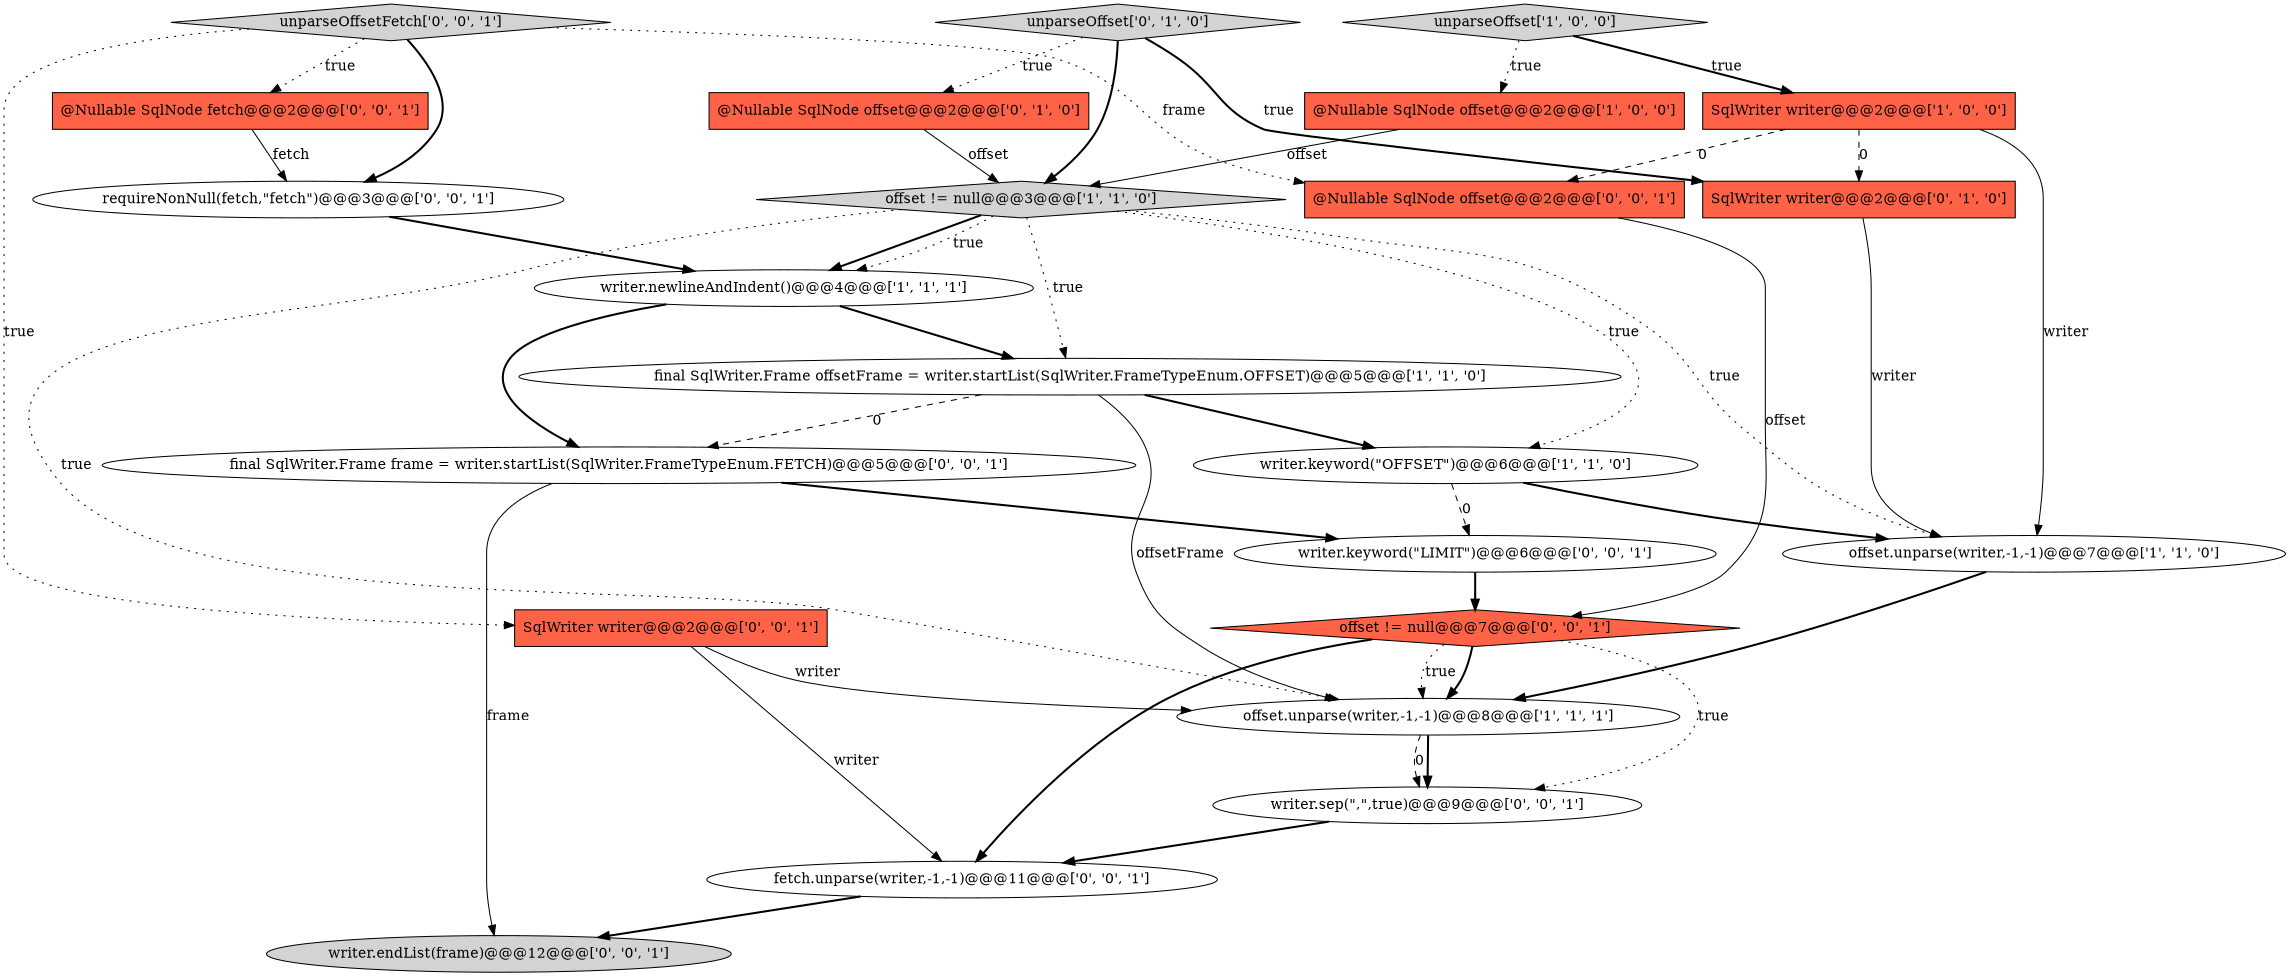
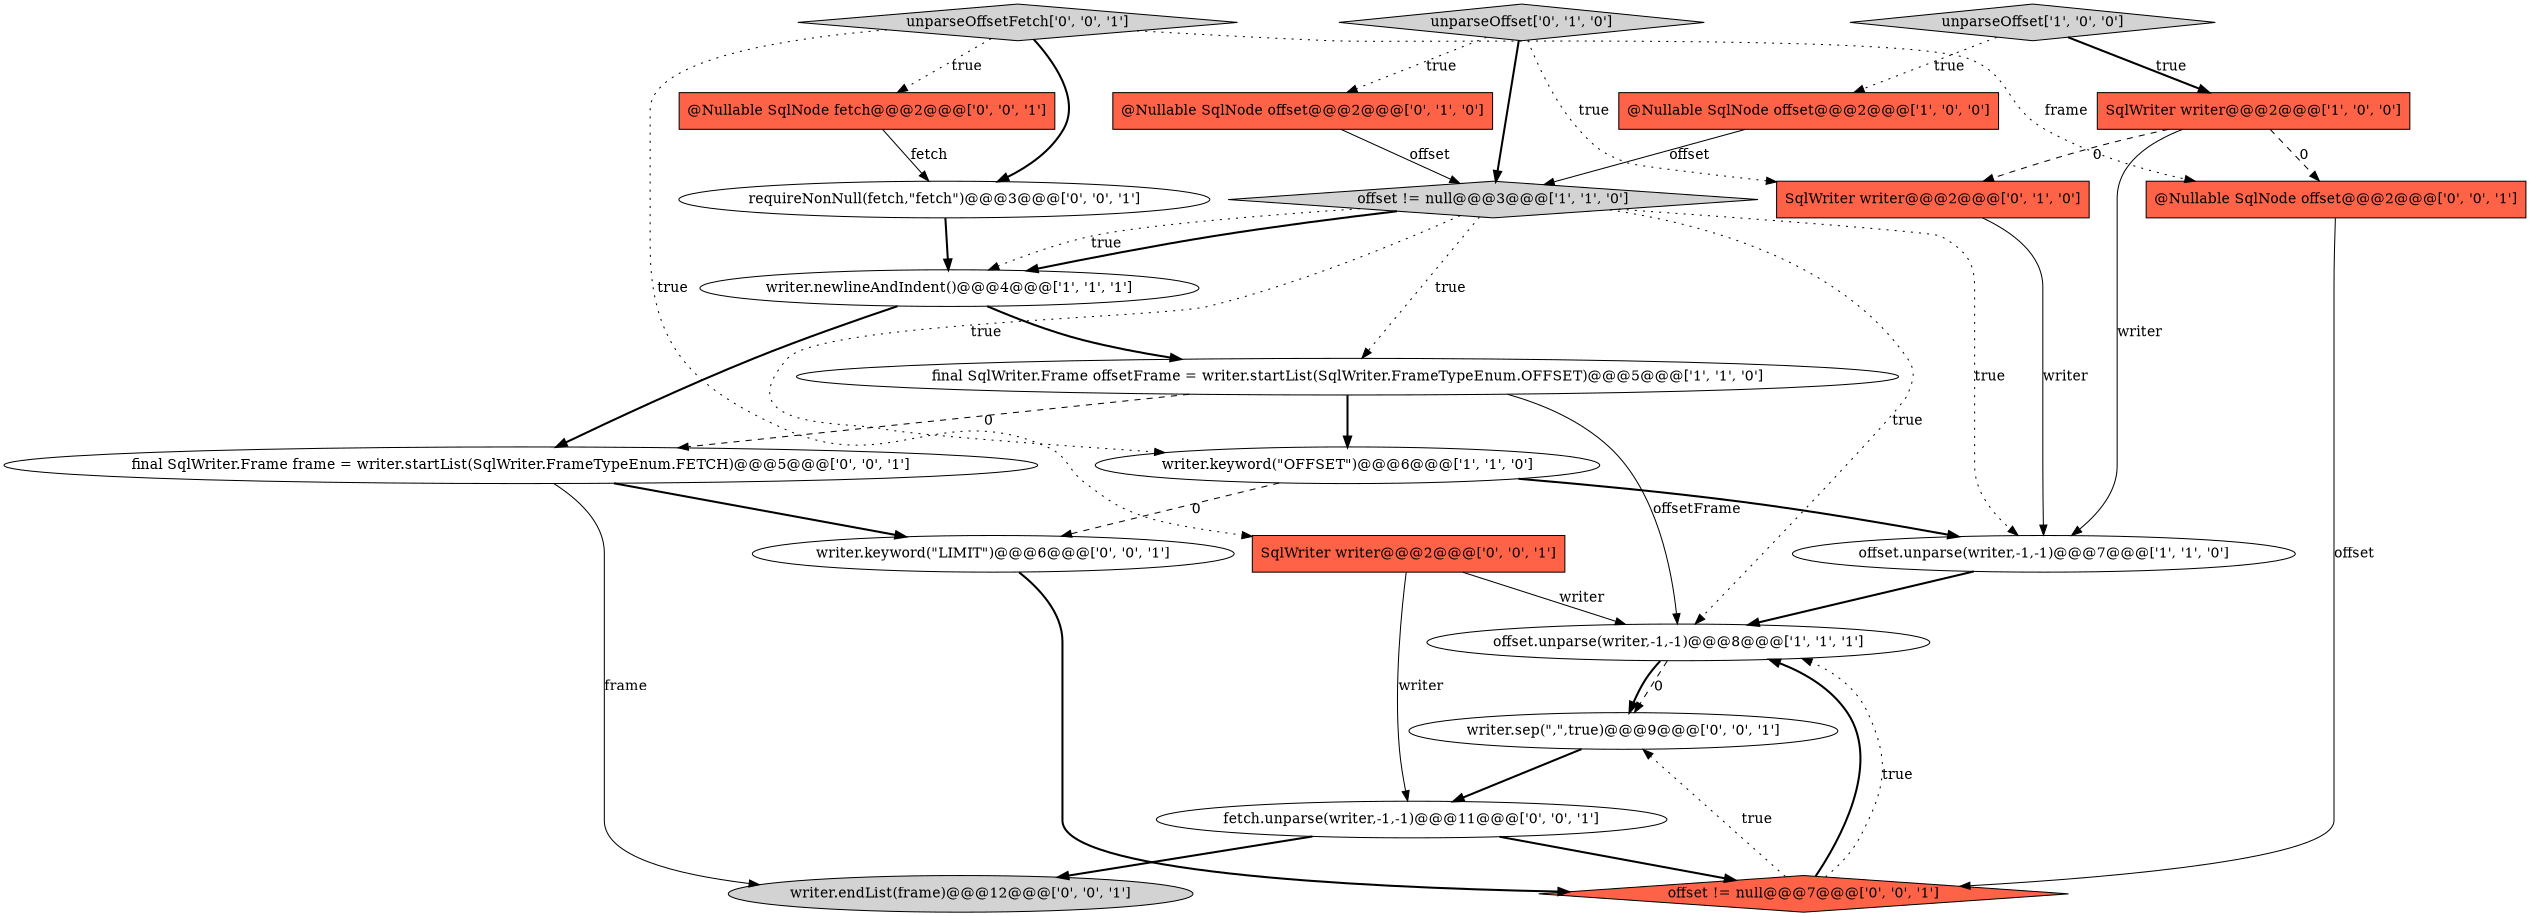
edge "unparseOffset['0', '1', '0']" -> "SqlWriter writer@@@2@@@['0', '1', '0']": style bold -> dotted
edge "offset != null@@@7@@@['0', '0', '1']" -> "fetch.unparse(writer,-1,-1)@@@11@@@['0', '0', '1']": reversed
